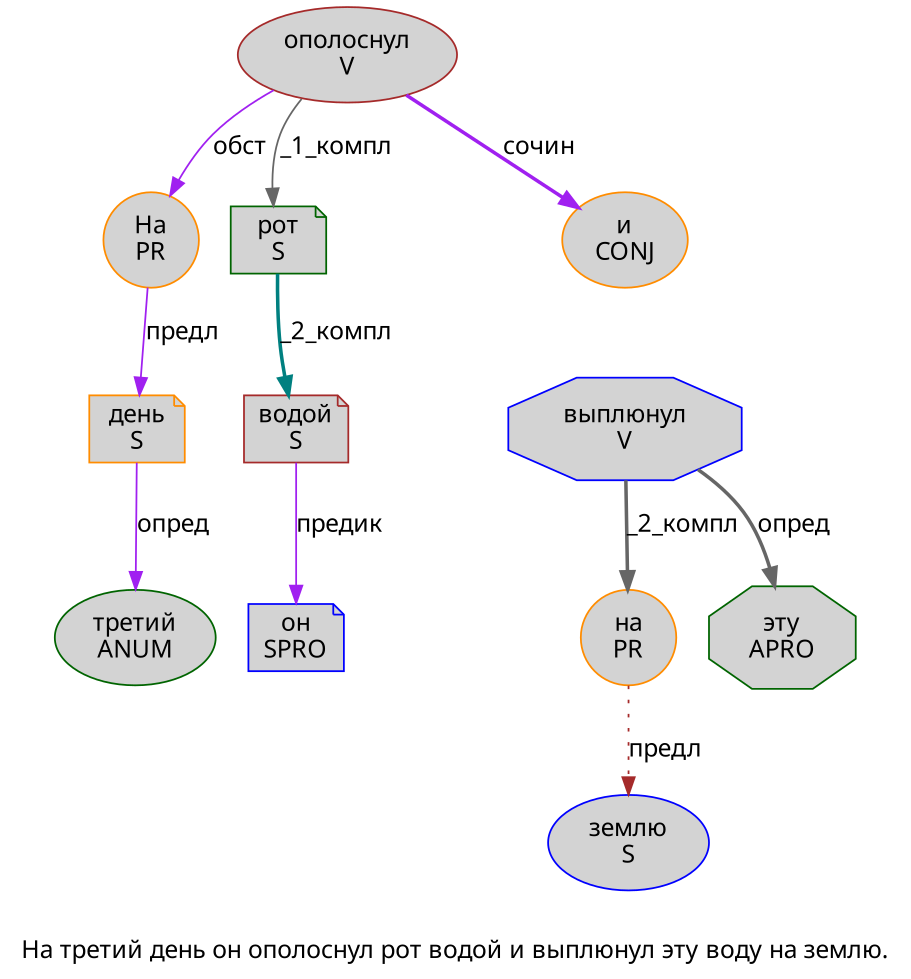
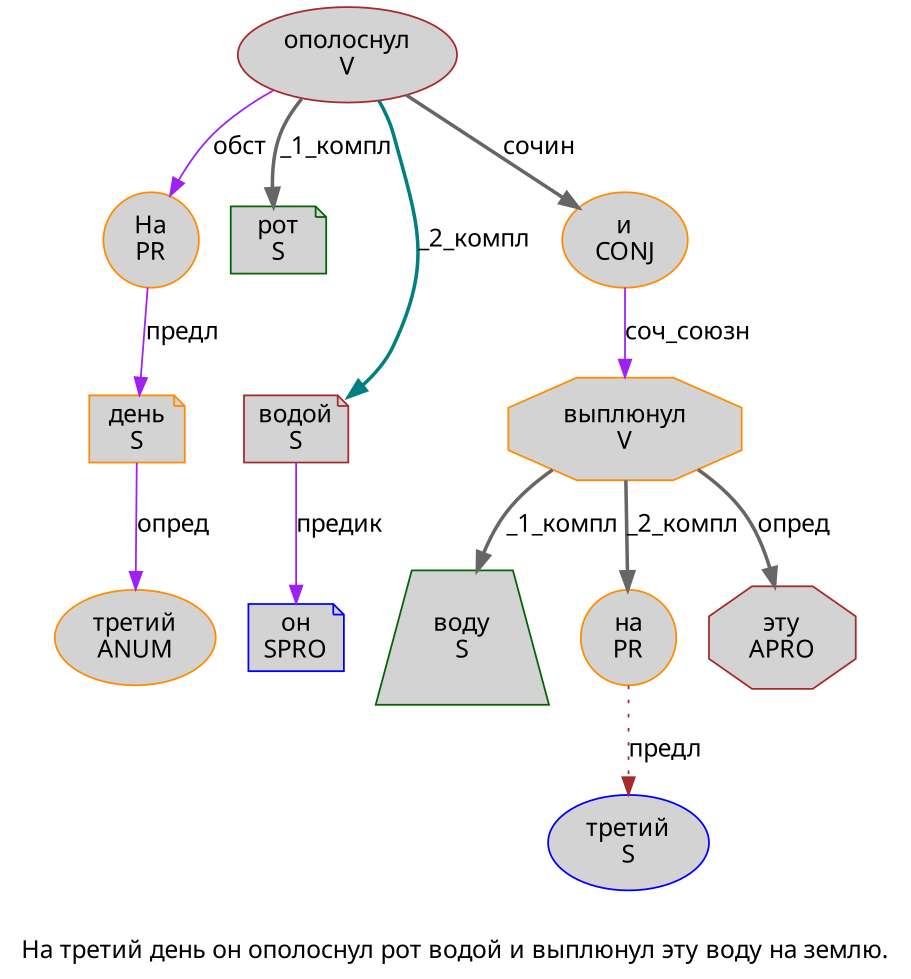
edge "ополоснул V" -> "рот S": style solid -> bold
edge "ополоснул V" -> "и CONJ": color purple -> gray40
edge "и CONJ" -> "выплюнул V": added, label "соч_союзн"
edge "рот S" -> "водой S": now "ополоснул V" -> "водой S"
node "выплюнул V": color blue -> darkorange
node "третий ANUM": color darkgreen -> darkorange
node "воду S": added
node "эту APRO": color darkgreen -> brown
node "землю S": label "землю S" -> "третий S"
